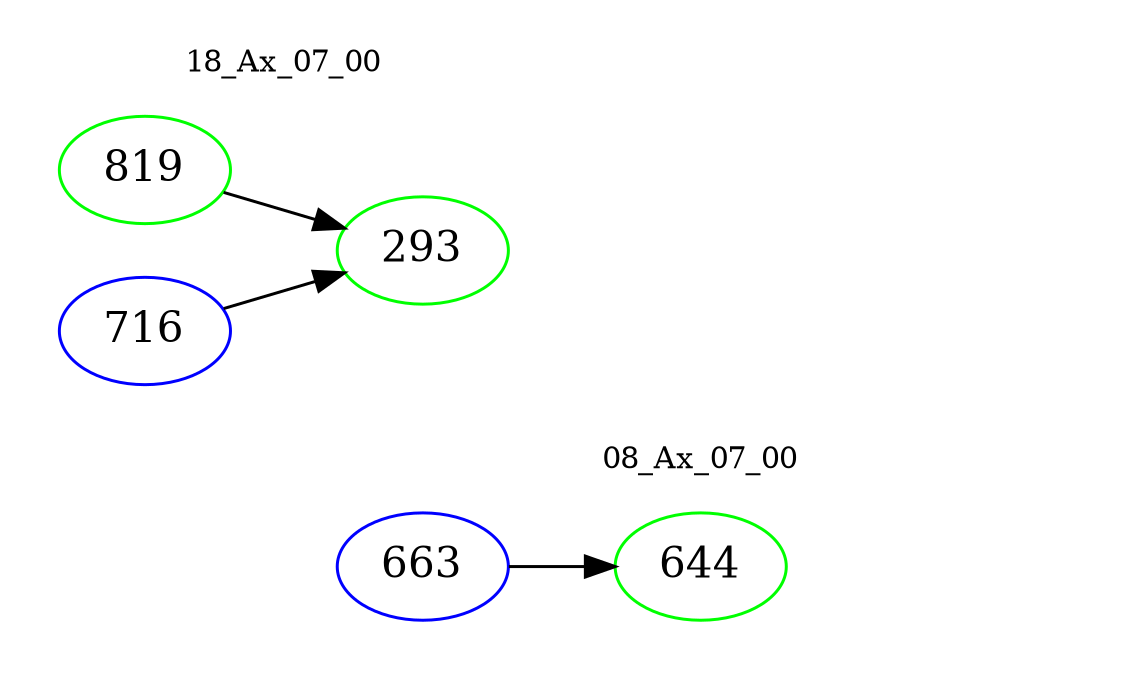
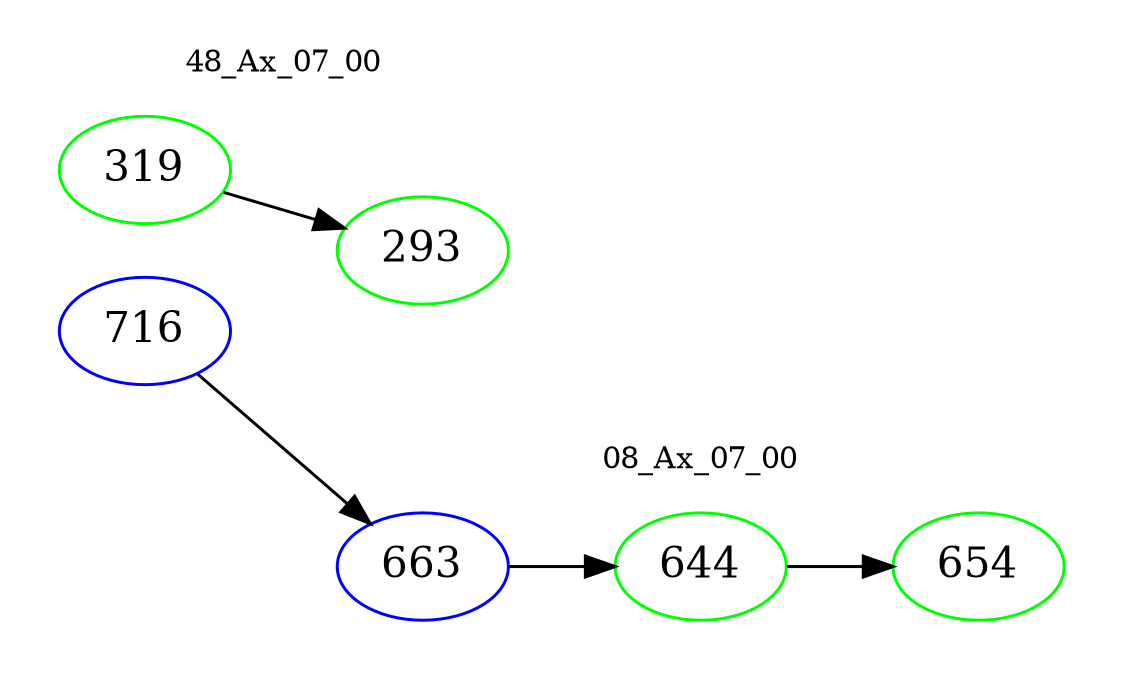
cluster "18_Ax_07_00": label "18_Ax_07_00" -> "48_Ax_07_00"
node "819": label "819" -> "319"
edge "716" -> "293": now "716" -> "663"
node "654": added
